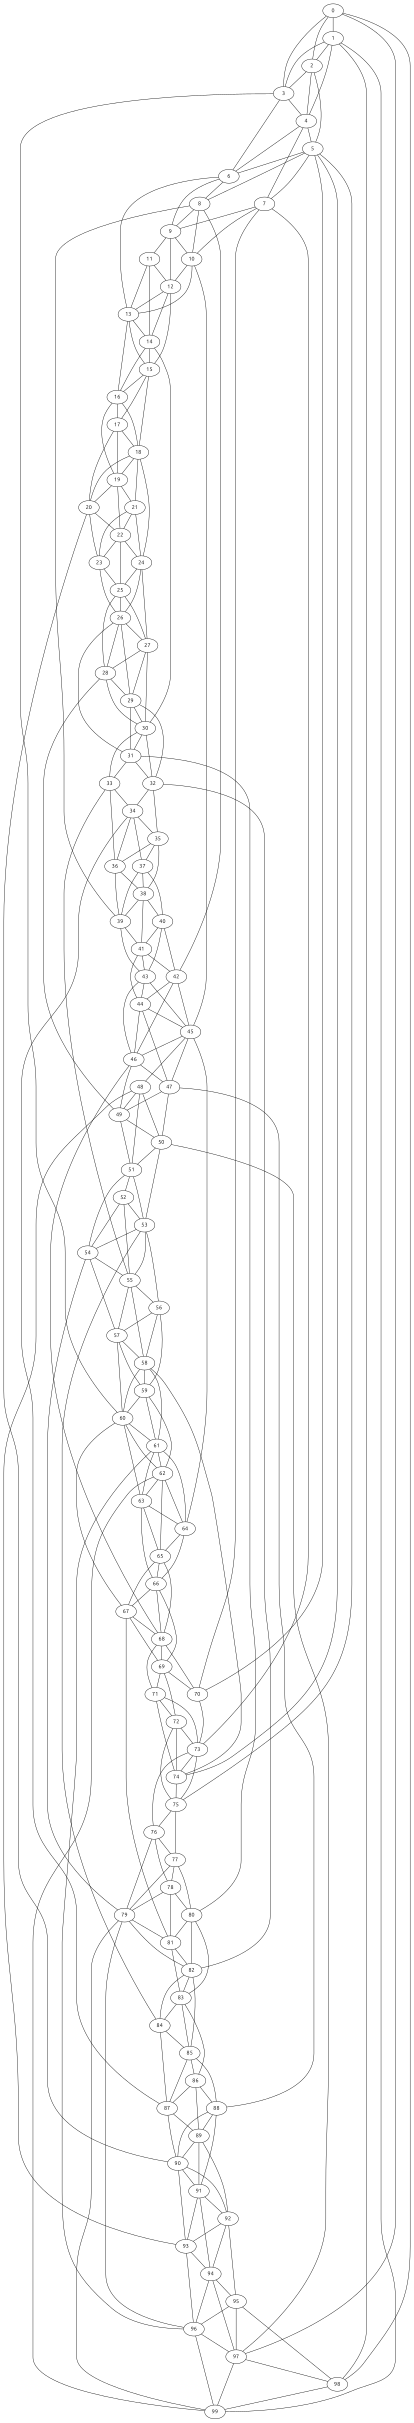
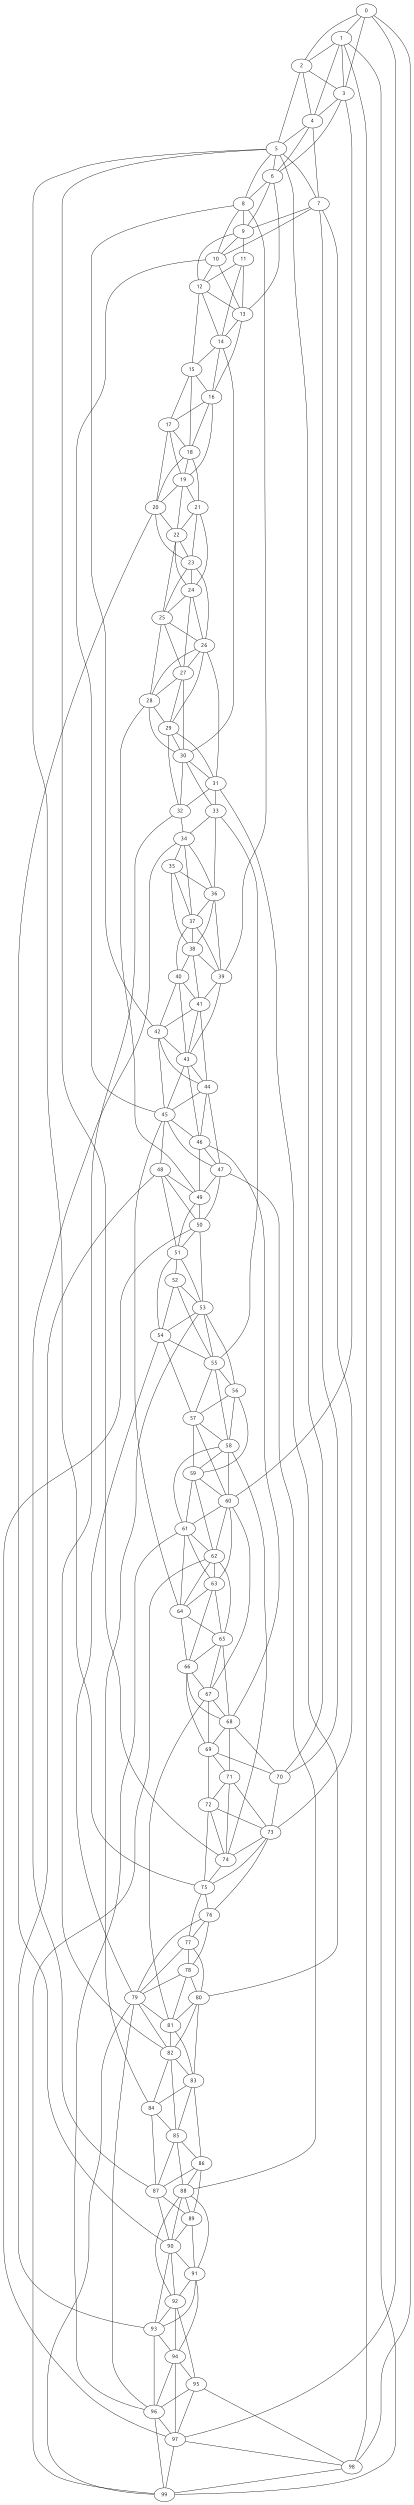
edge "13" -- "15": removed
edge "18" -- "24": now "23" -- "24"
edge "32" -- "35": removed
edge "36" -- "37": added
edge "42" -- "46": now "42" -- "43"
edge "89" -- "92": now "88" -- "92"
